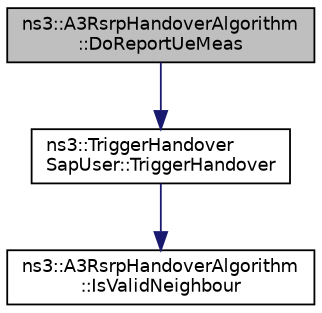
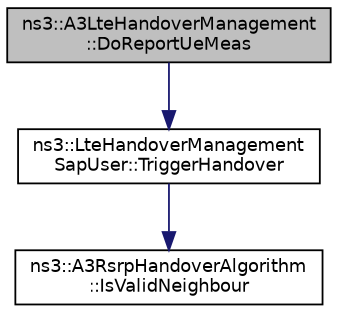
node "ns3::A3RsrpHandoverAlgorithm ::DoReportUeMeas": label "ns3::A3RsrpHandoverAlgorithm ::DoReportUeMeas" -> "ns3::A3LteHandoverManagement ::DoReportUeMeas"
node "ns3::TriggerHandover SapUser::TriggerHandover": label "ns3::TriggerHandover SapUser::TriggerHandover" -> "ns3::LteHandoverManagement SapUser::TriggerHandover"
